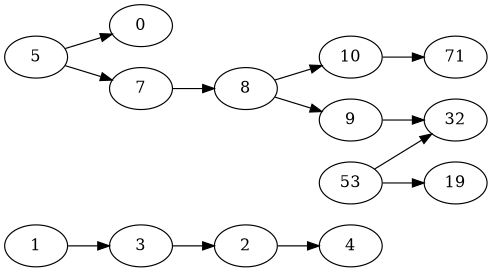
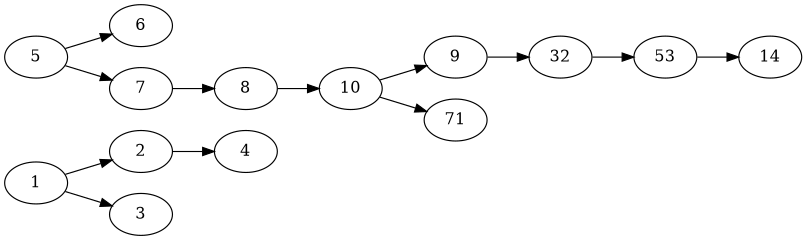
node "0": label "0" -> "6"
edge "8" -> "9": now "10" -> "9"
edge "53" -> "32": reversed
node "19": label "19" -> "14"
edge "3" -> "2": now "1" -> "2"
